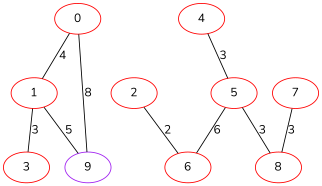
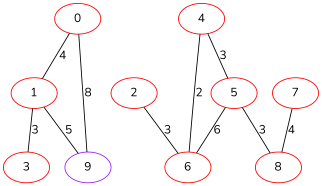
edge "4" -- "6": added, label "2"
edge "2" -- "6": label "2" -> "3"
edge "7" -- "8": label "3" -> "4"
